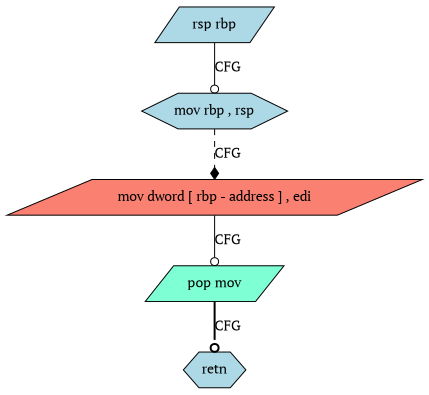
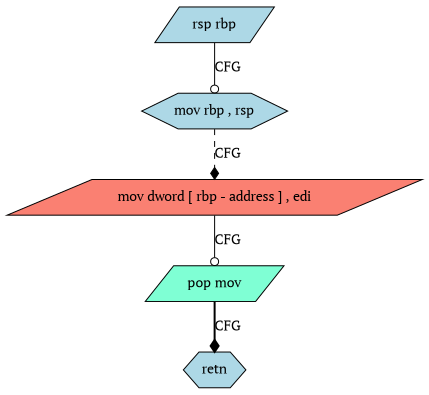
edge "pop mov" -> "retn": arrowhead odot -> diamond
